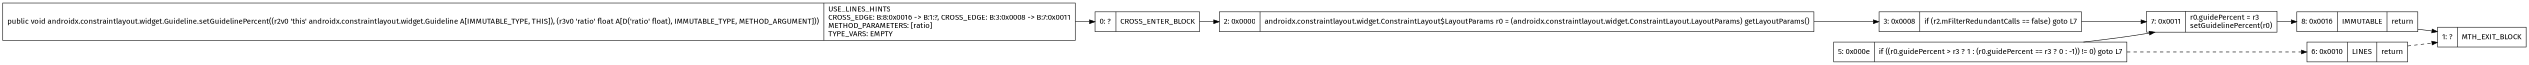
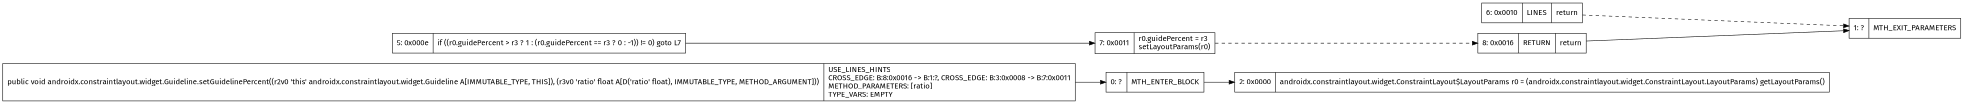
node "0: ?": text "CROSS_ENTER_BLOCK" -> "MTH_ENTER_BLOCK"
node "8: 0x0016": text "IMMUTABLE" -> "RETURN"
node "3: 0x0008": removed
edge "7: 0x0011" -> "8: 0x0016": style solid -> dashed
node "7: 0x0011": text "setGuidelinePercent(r0)" -> "setLayoutParams(r0)"
node "1: ?": text "MTH_EXIT_BLOCK" -> "MTH_EXIT_PARAMETERS"
edge "5: 0x000e" -> "6: 0x0010": removed
